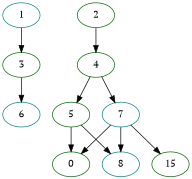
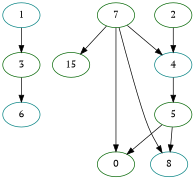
node "4": color darkgreen -> teal
edge "4" -> "7": reversed
node "7": color teal -> darkgreen
